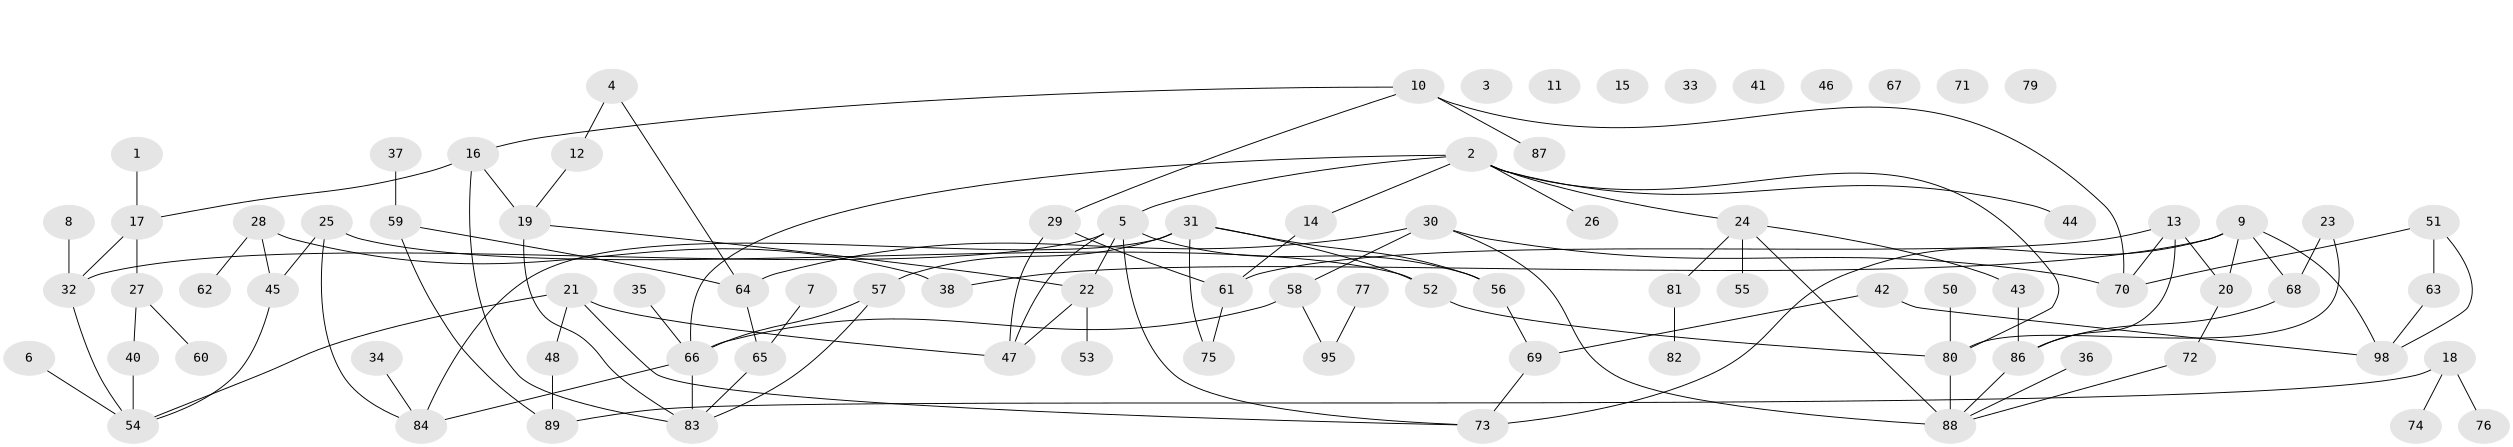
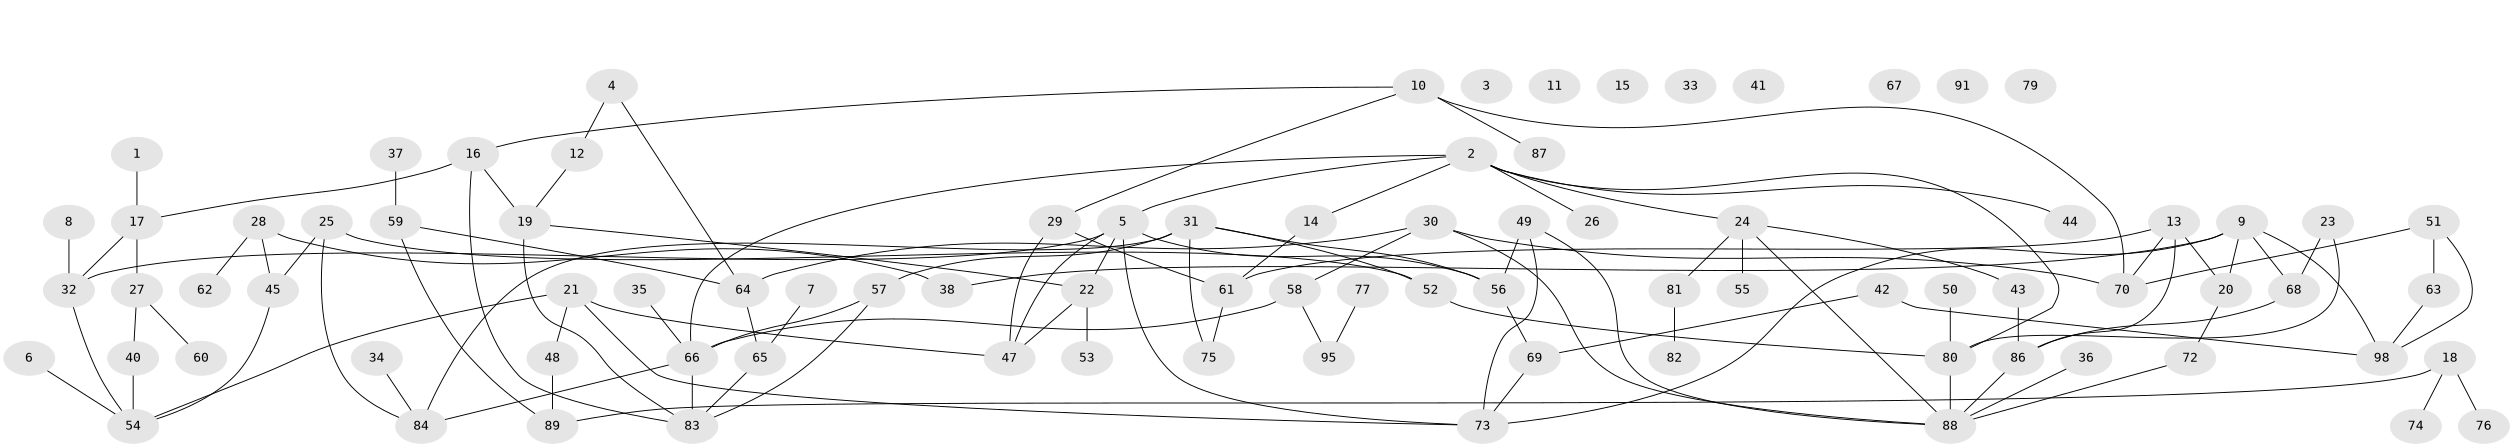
node "46": removed
node "71": label "71" -> "91"
node "49": added
